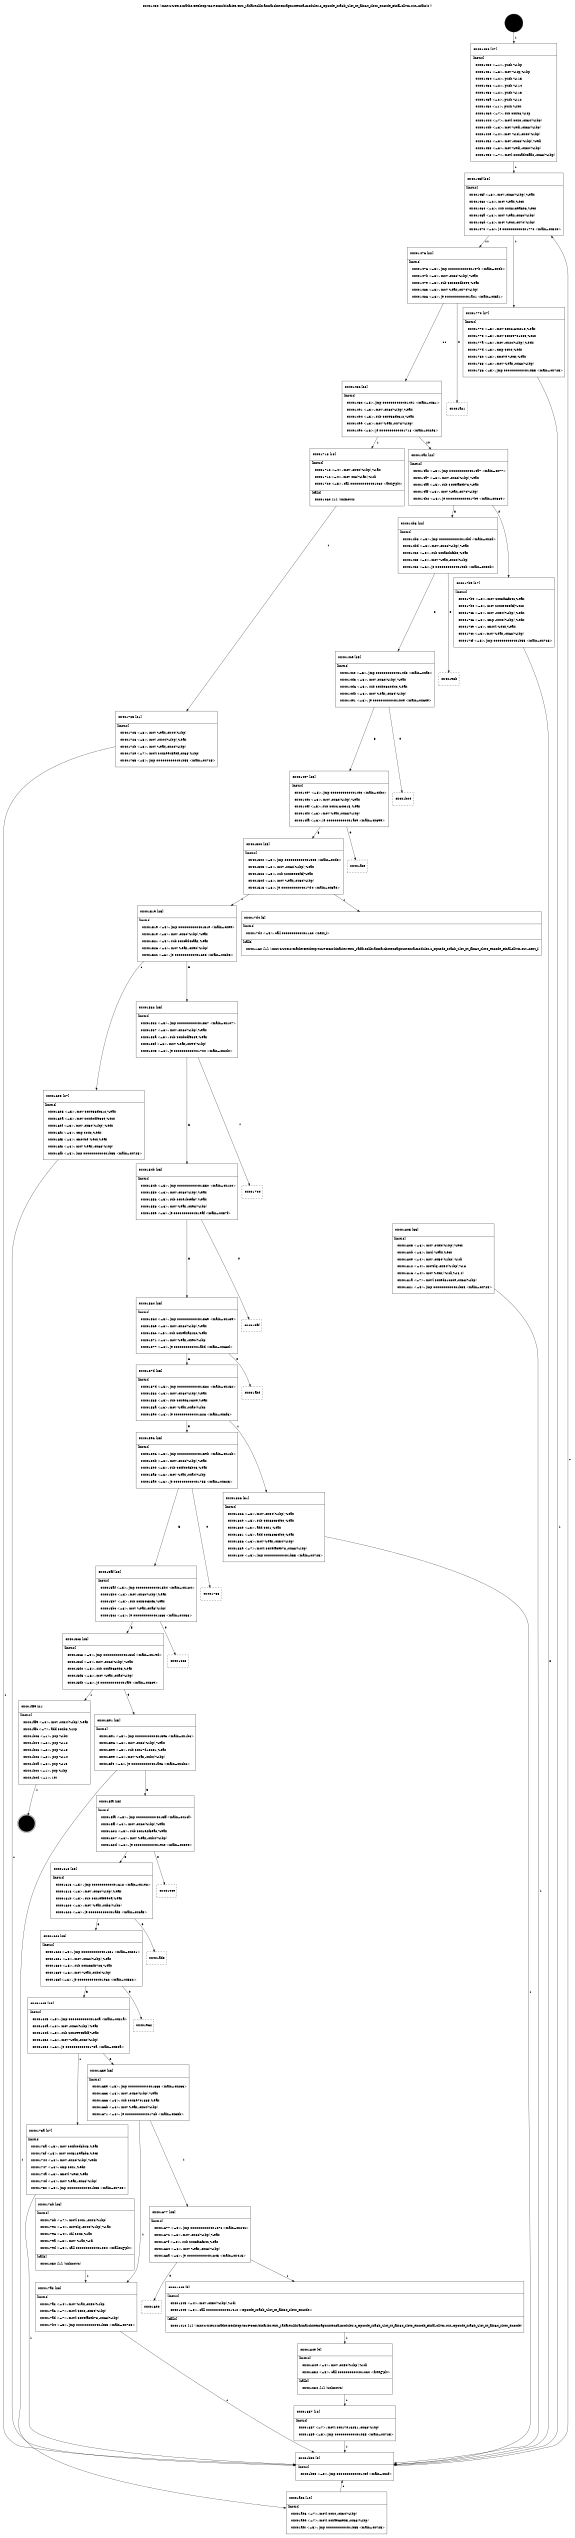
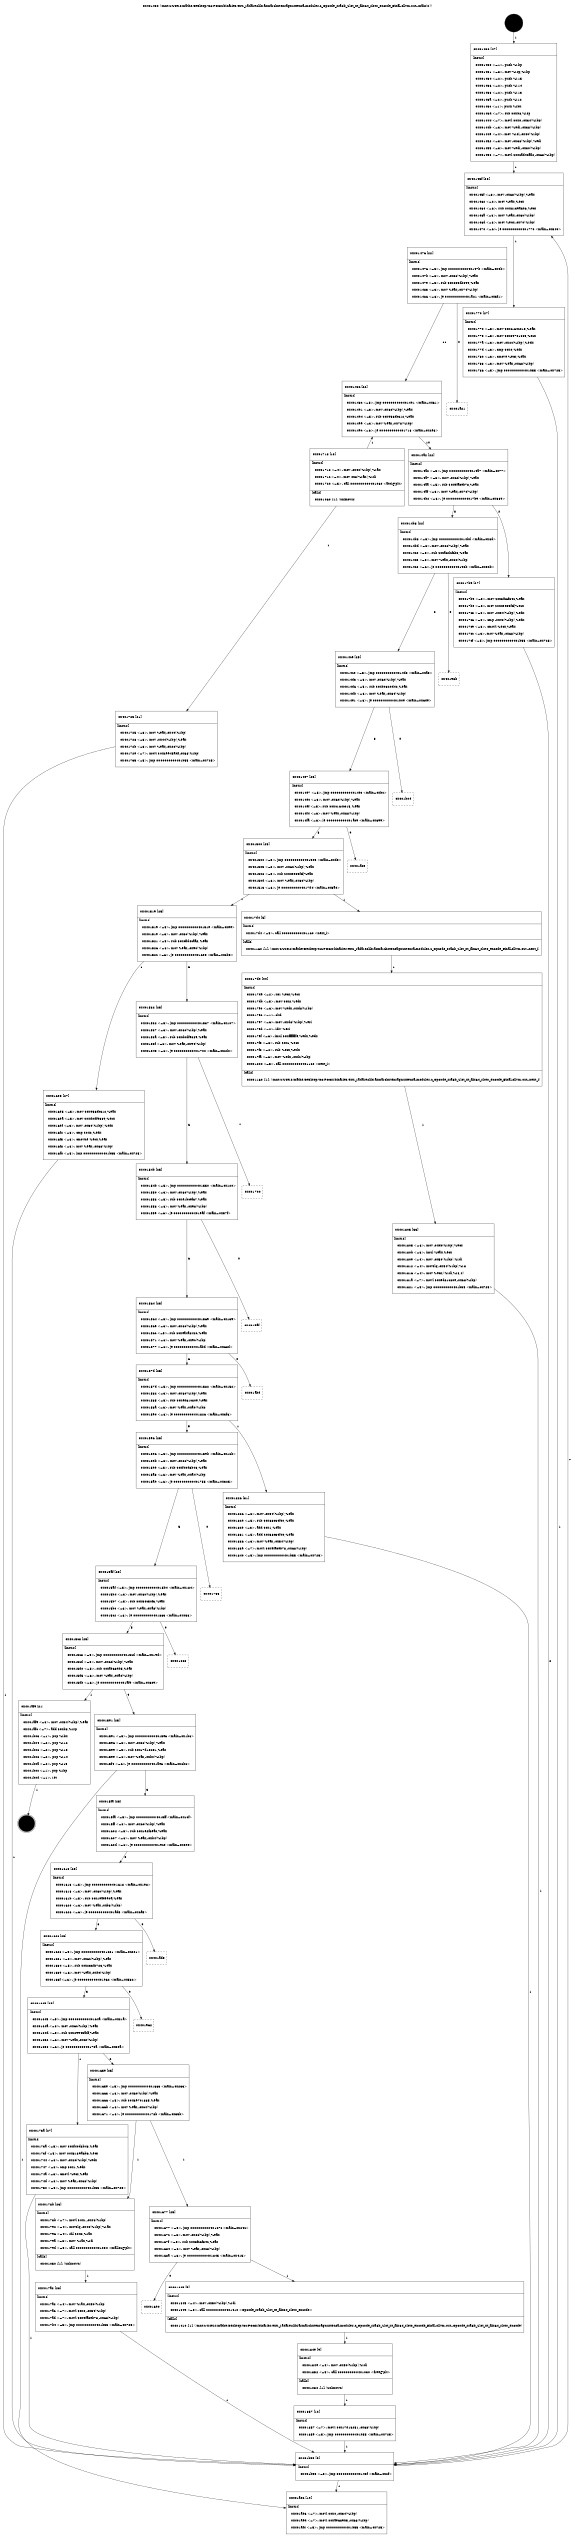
edge "0x40145f [23]" -> "0x401476 [22]": removed, label "11"
edge "0x40148c [22]" -> "0x401718 [13]": reversed
node "0x4017d9 [44]": added
node "0x4019ce": removed
edge "0x40165e [25]" -> "0x4017a2 [23]": now "0x40165e [25]" -> "0x40178b [23]"
edge "0x401ae6 [19]" -> "0x401b55 [5]": reversed
